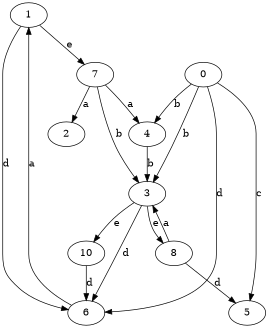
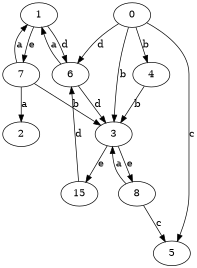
edge "7" -> "4": now "7" -> "1"
edge "3" -> "6": reversed
node "10": label "10" -> "15"
edge "8" -> "5": label "d" -> "c"
